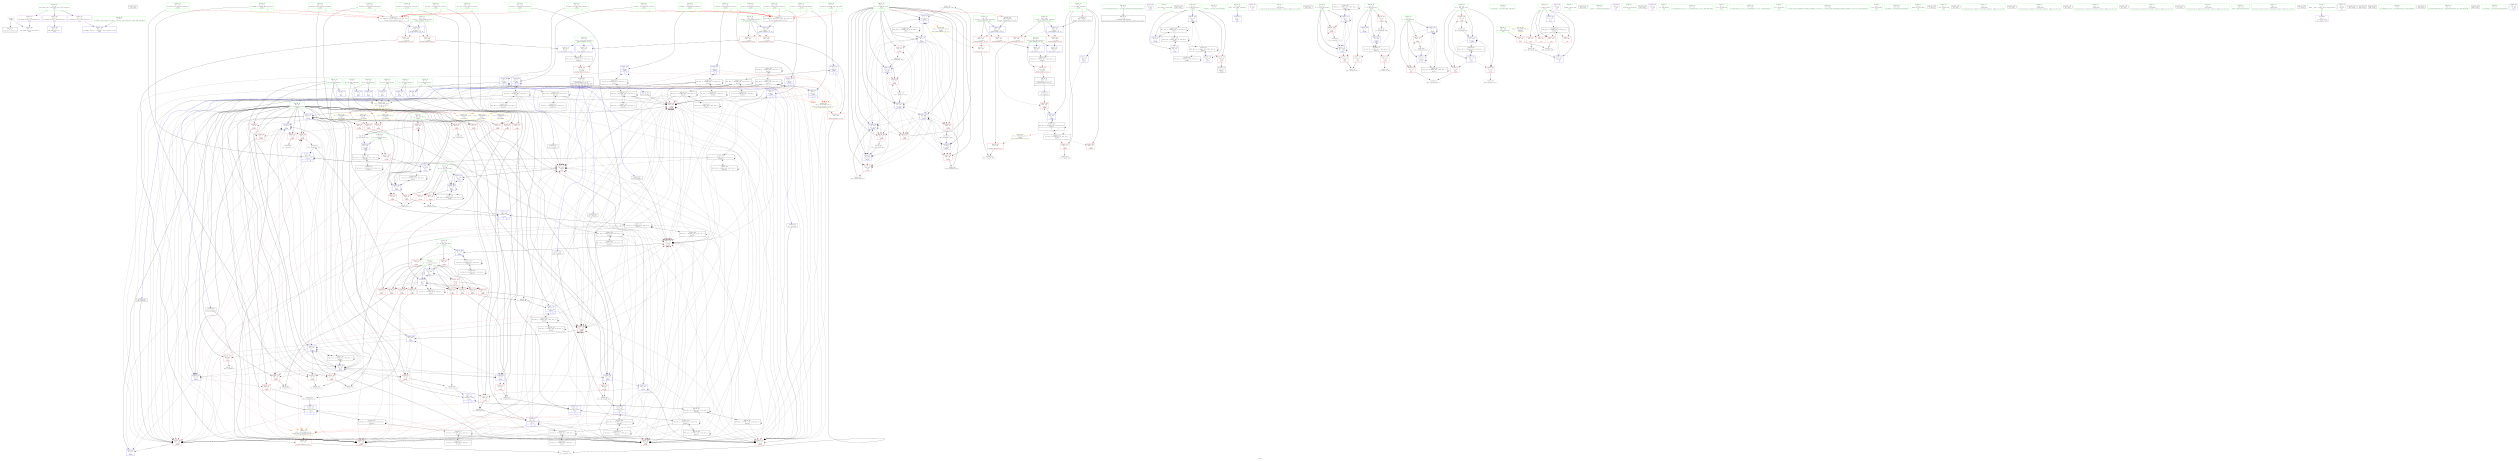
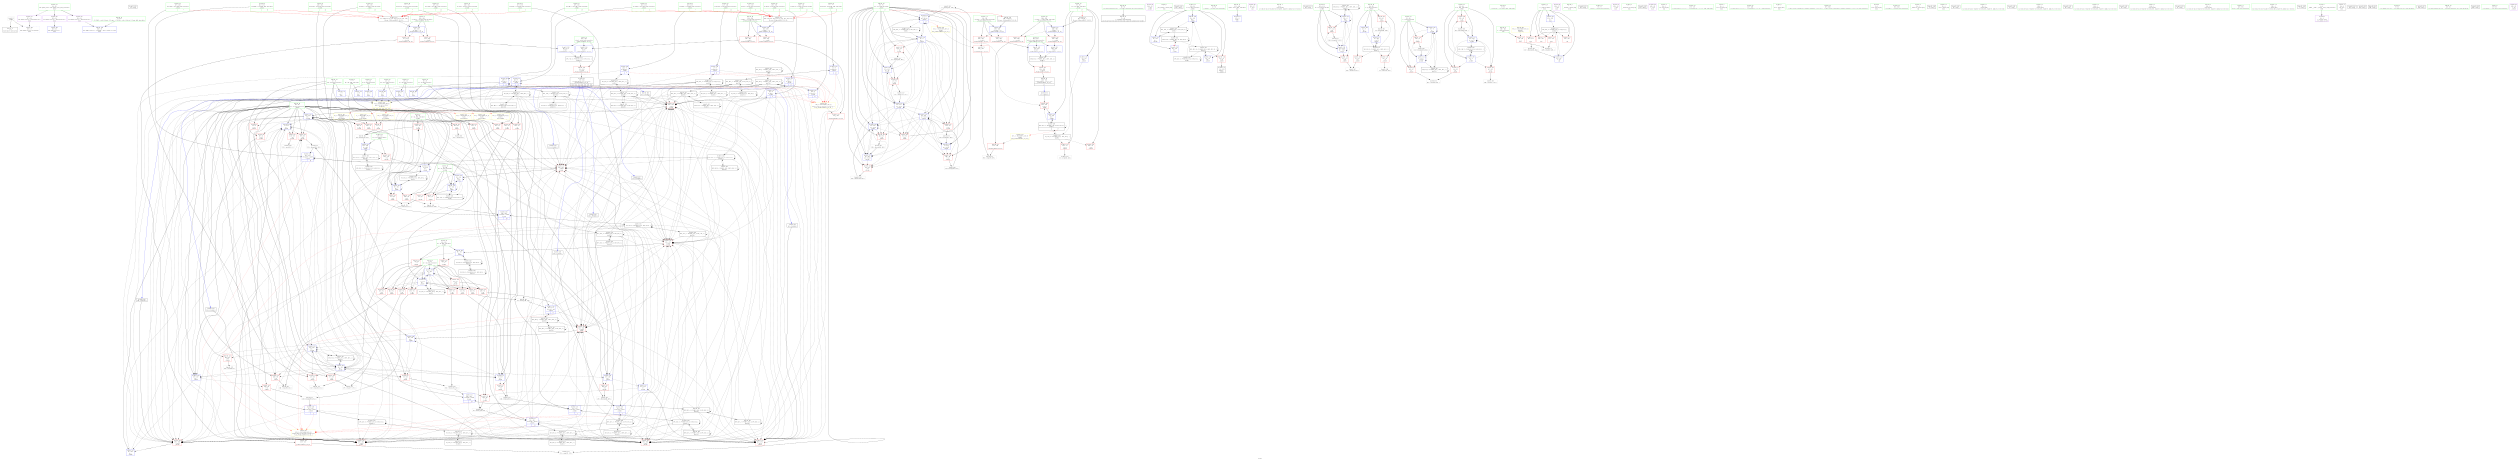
edge "NodeID: 93" -> "NodeID: 95": now "NodeID: 489" -> "NodeID: 95"
